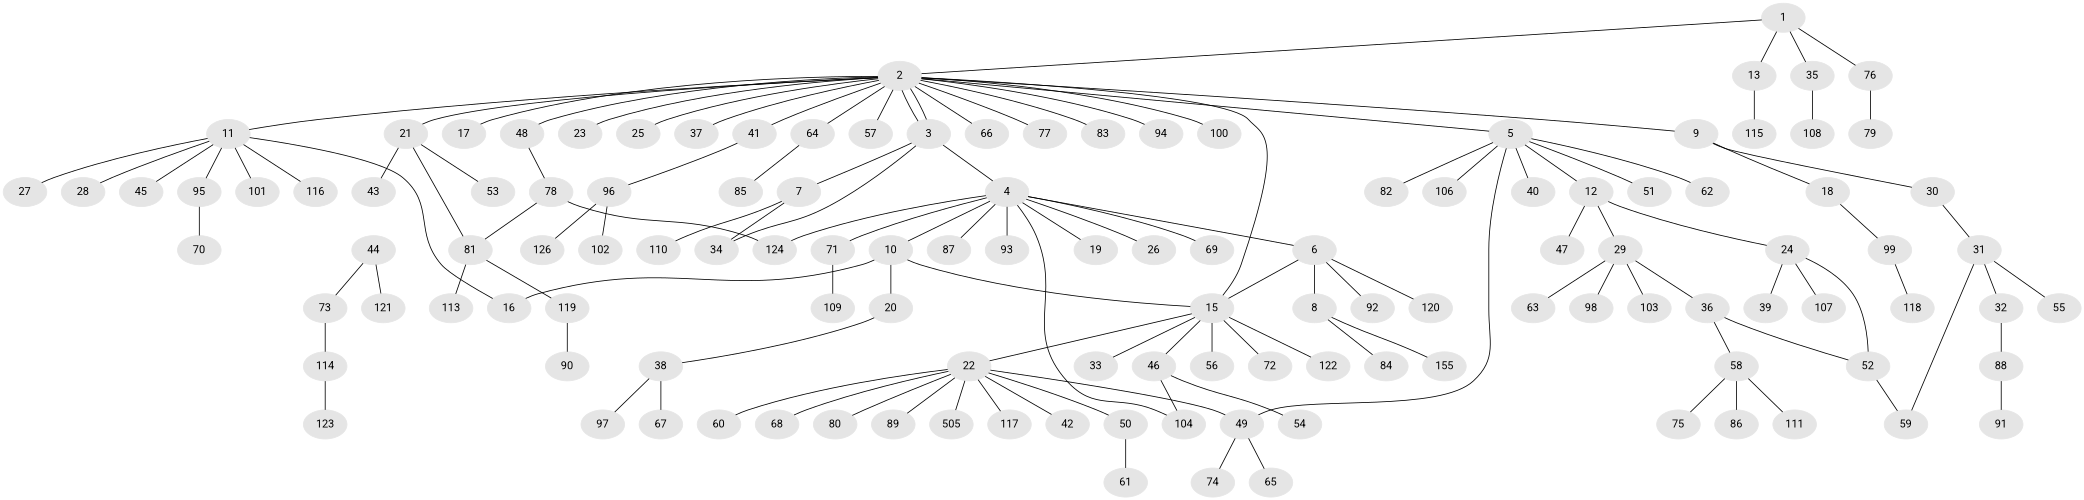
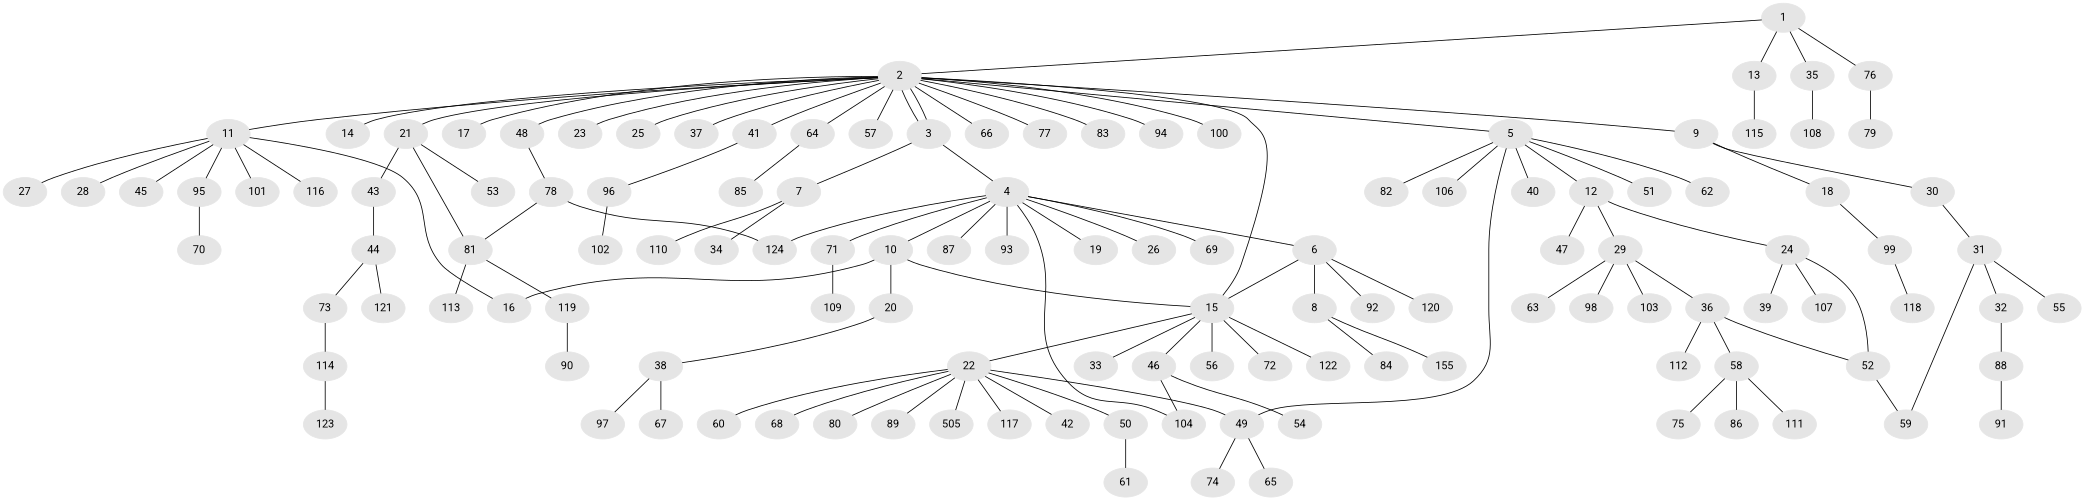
node "14": added
edge "3" -- "34": removed
edge "43" -- "44": added
node "126": removed
node "112": added
